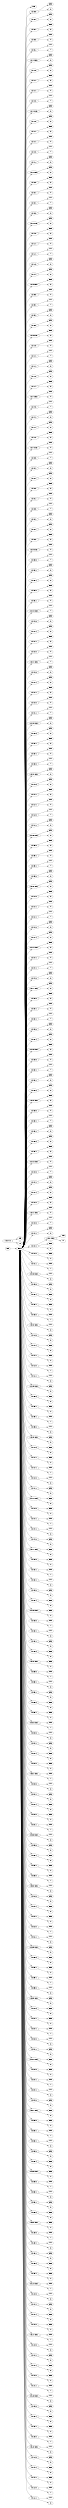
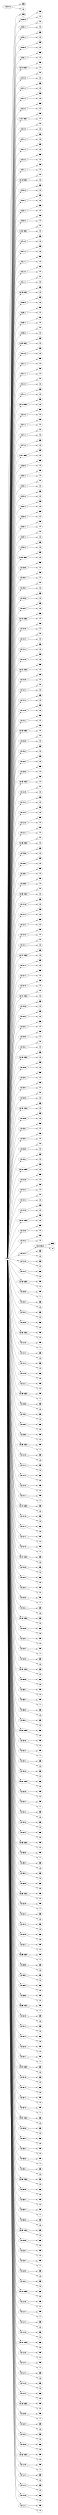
node "root": removed
node "default": label "default" -> "front"
